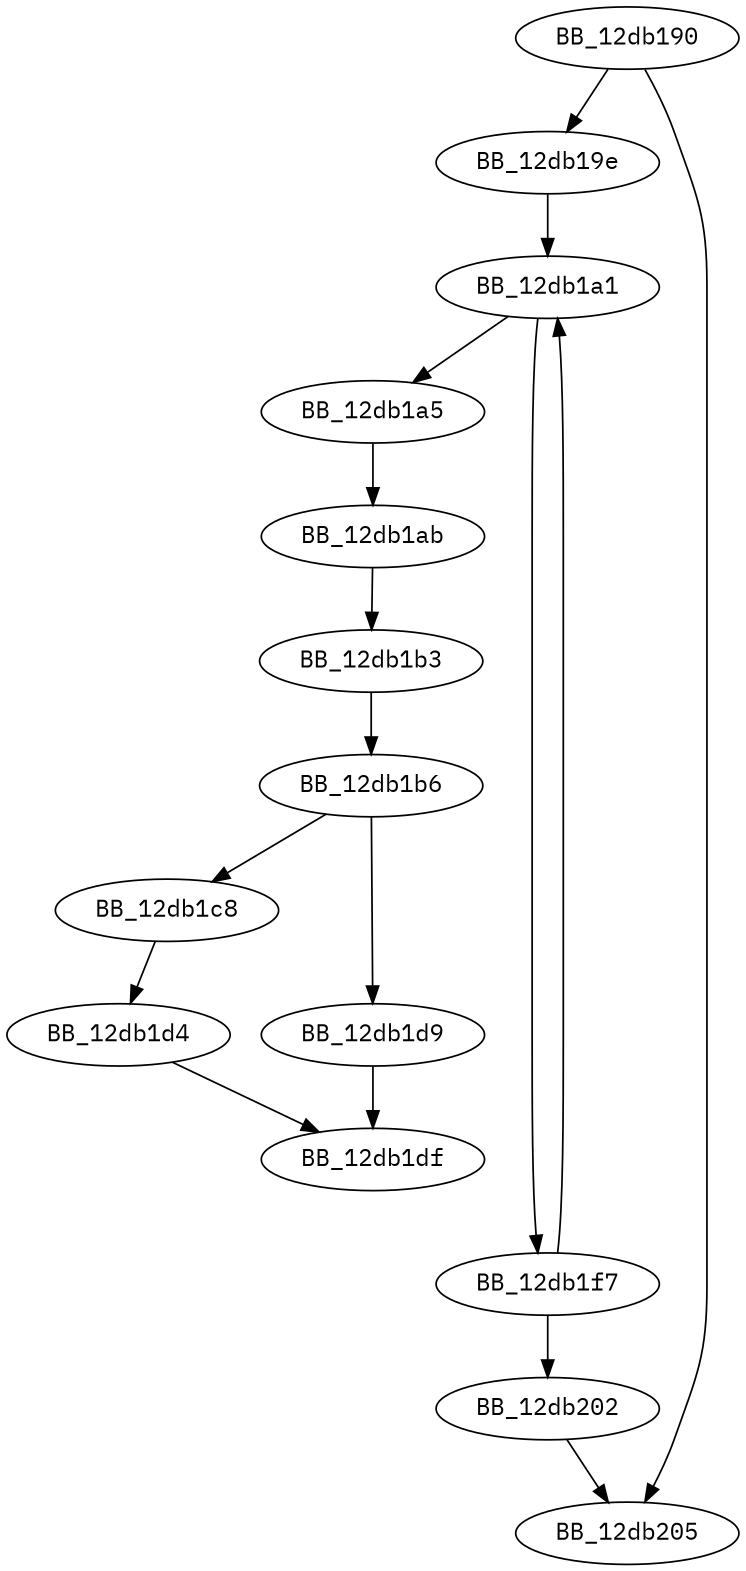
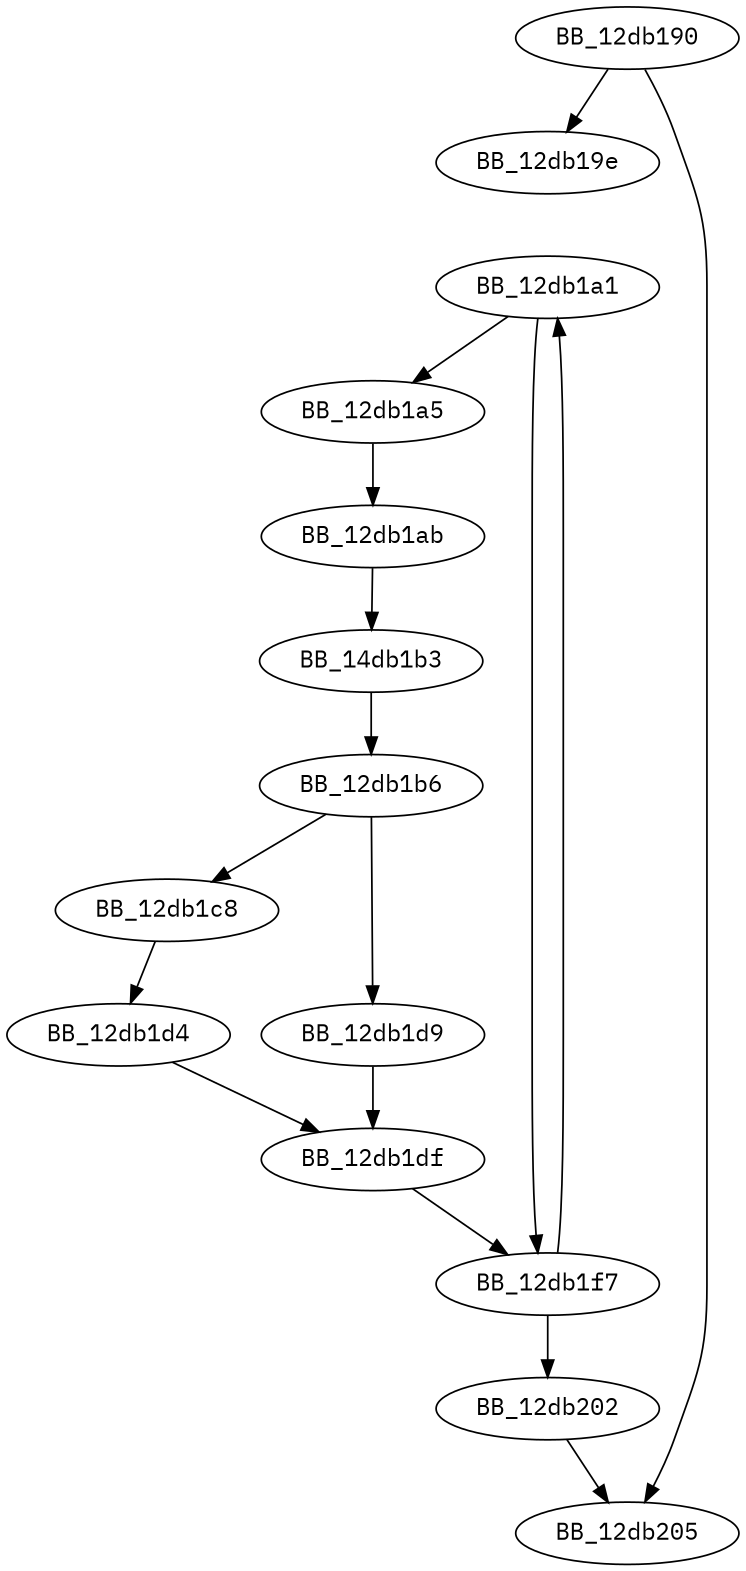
edge "BB_12db19e" -> "BB_12db1a1": removed
node "BB_12db1b3": label "BB_12db1b3" -> "BB_14db1b3"
edge "BB_12db1df" -> "BB_12db1f7": added
